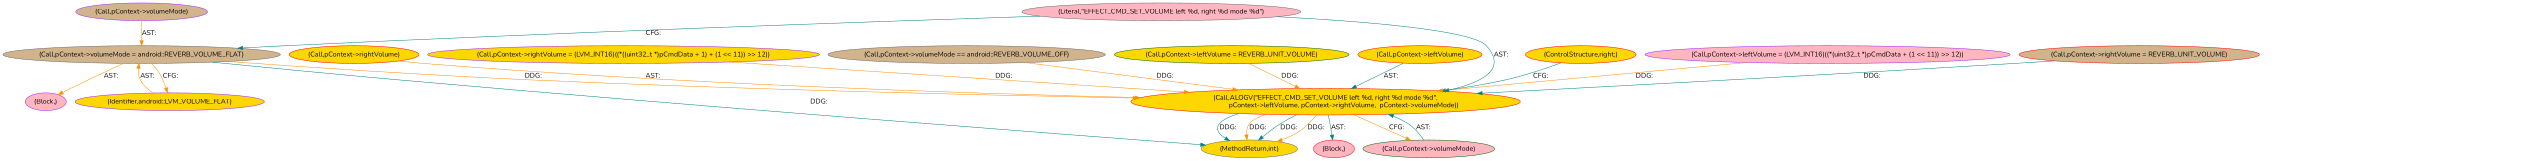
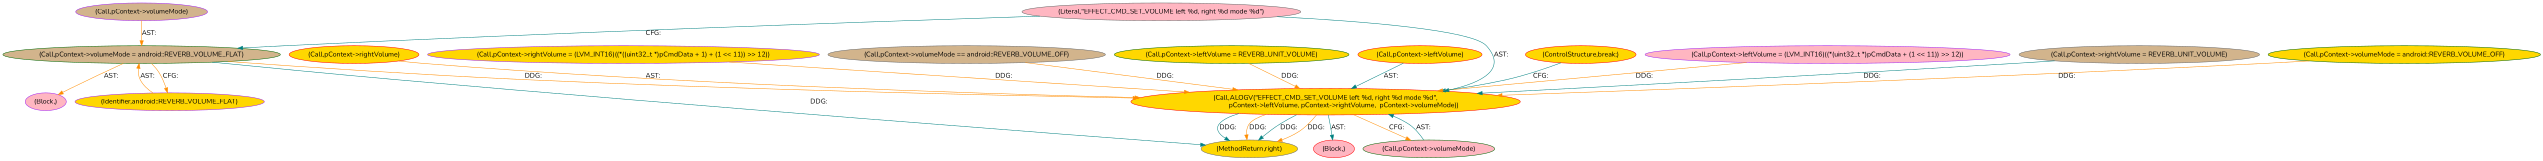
node "(Call,pContext->volumeMode = android::REVERB_VOLUME_FLAT)": color gray40 -> darkgreen
node "(ControlStructure,right;)": label "(ControlStructure,right;)" -> "(ControlStructure,break;)"
node "(Call,pContext->rightVolume = REVERB_UNIT_VOLUME)": color red -> gray40
node "(Call,pContext->volumeMode = android::REVERB_VOLUME_OFF)": added
node "(Identifier,android::LVM_VOLUME_FLAT)": label "(Identifier,android::LVM_VOLUME_FLAT)" -> "(Identifier,android::REVERB_VOLUME_FLAT)"
node "(MethodReturn,int)": label "(MethodReturn,int)" -> "(MethodReturn,right)"
